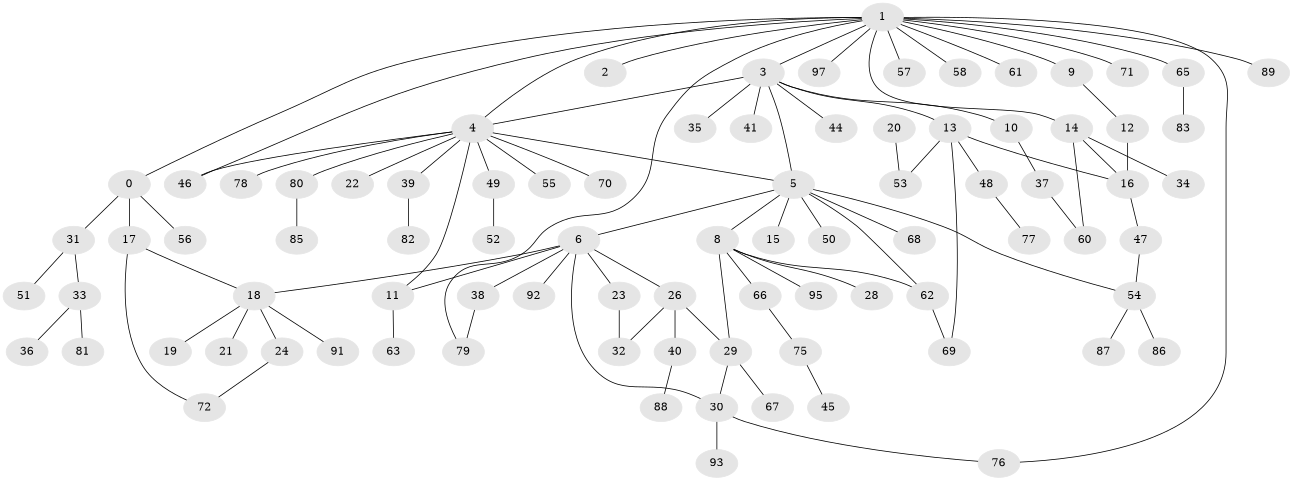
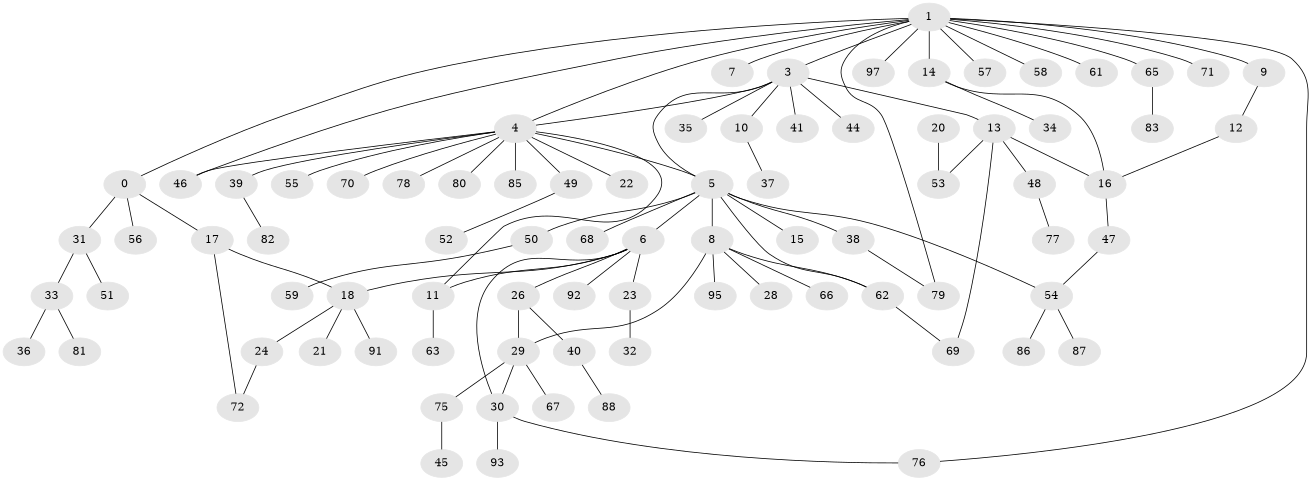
node "2": label "2" -> "7"
node "89": removed
edge "80" -- "85": now "4" -- "85"
node "60": removed
edge "6" -- "38": now "5" -- "38"
node "59": added
edge "26" -- "32": removed
edge "66" -- "75": now "29" -- "75"
node "19": removed
